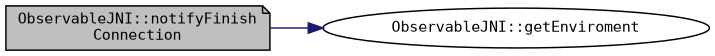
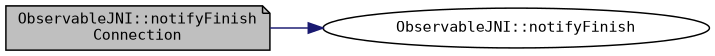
node "ObservableJNI::getEnviroment": label "ObservableJNI::getEnviroment" -> "ObservableJNI::notifyFinish"
